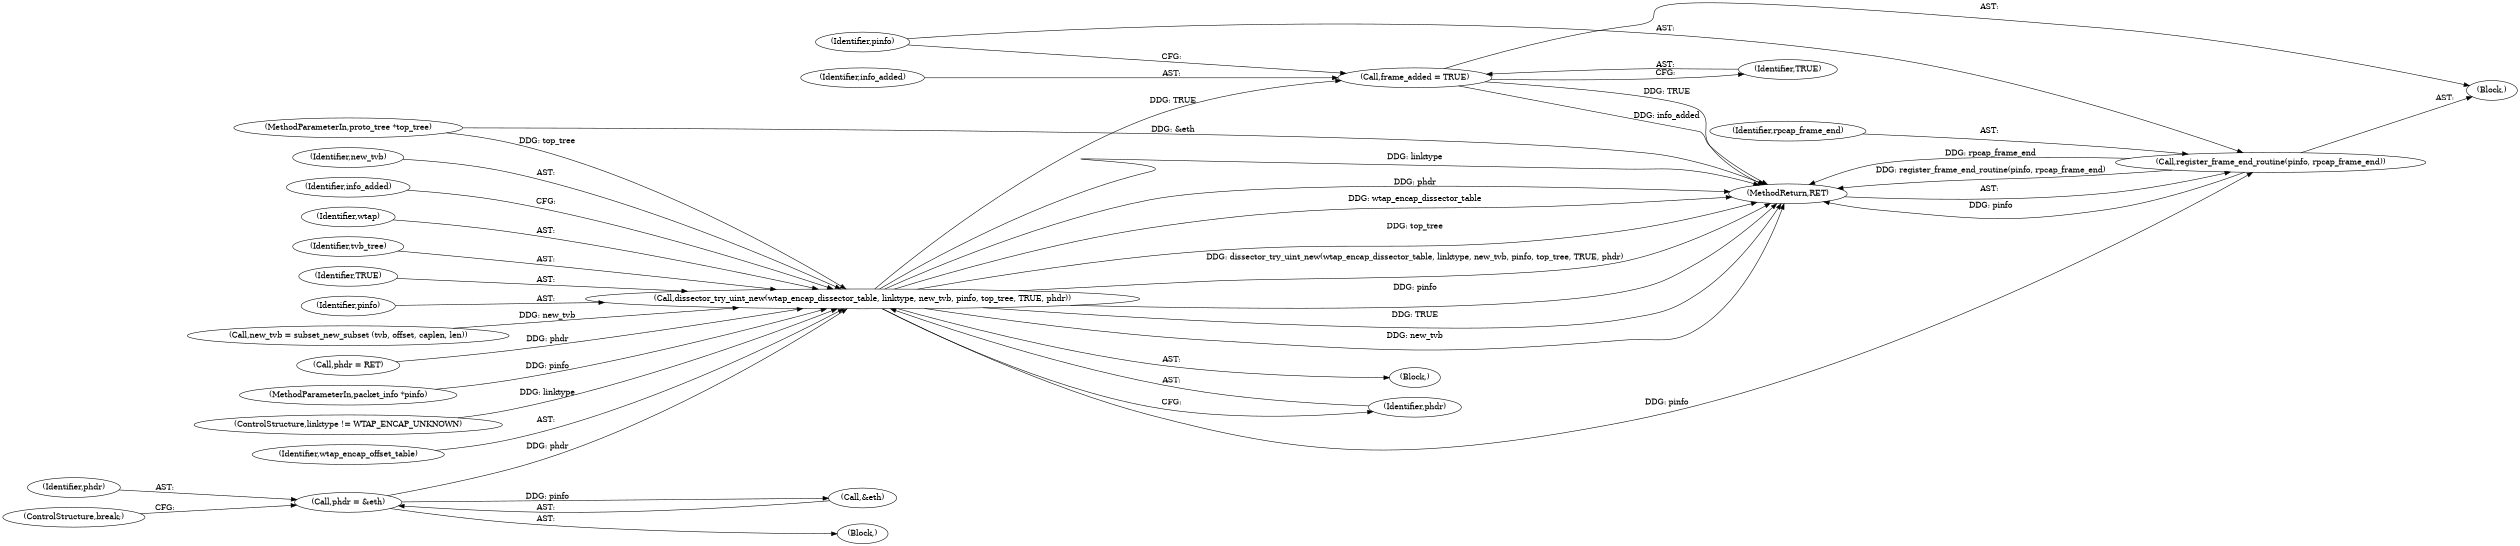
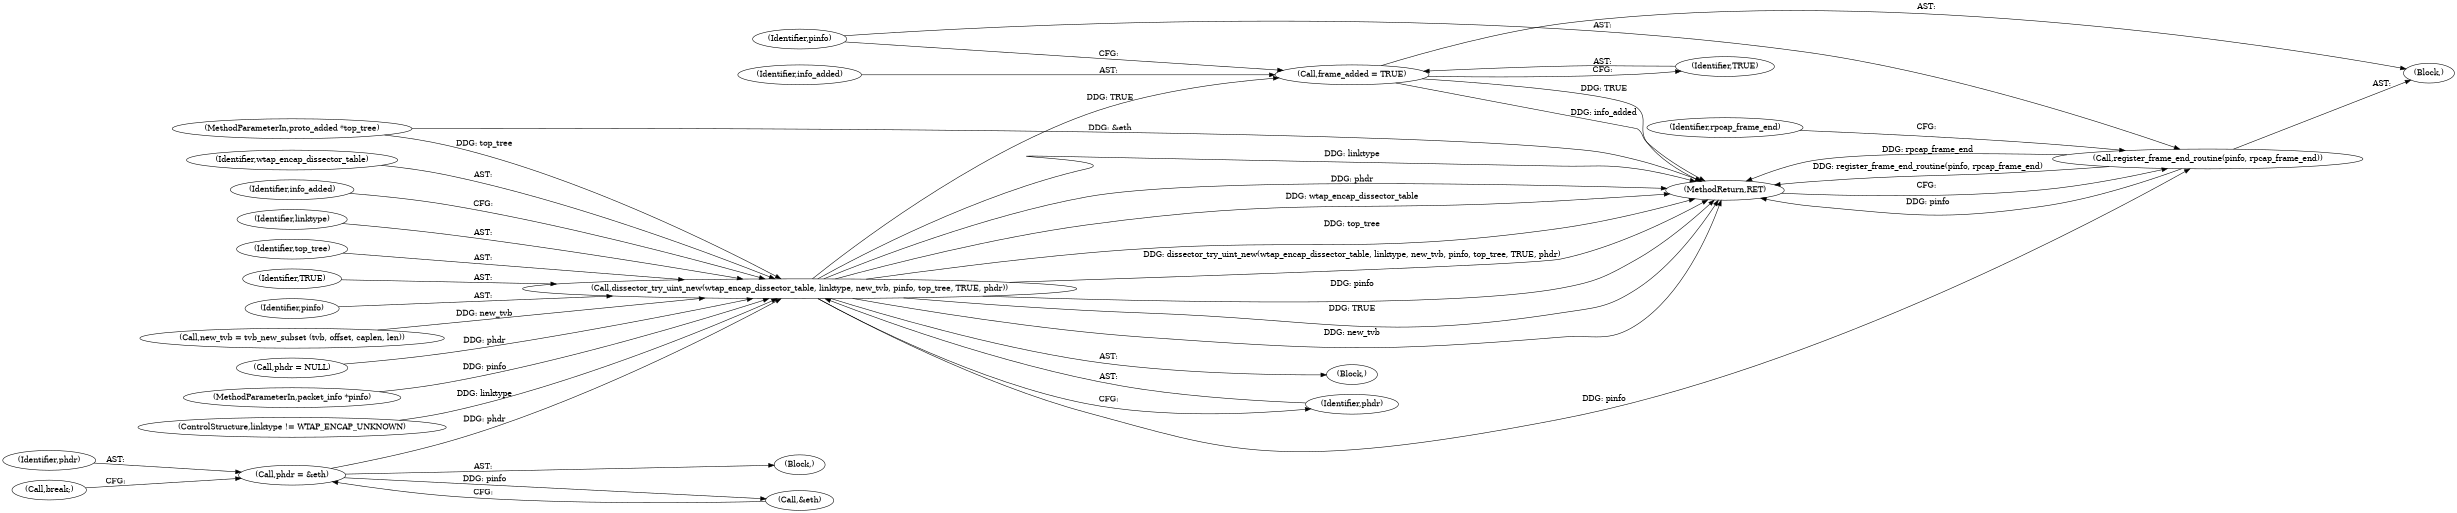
node "(MethodParameterIn,proto_tree *top_tree)": label "(MethodParameterIn,proto_tree *top_tree)" -> "(MethodParameterIn,proto_added *top_tree)"
edge "(Identifier,rpcap_frame_end)" -> "(Call,register_frame_end_routine(pinfo, rpcap_frame_end))": label "AST: " -> "CFG: "
node "(Identifier,new_tvb)": removed
edge "(MethodReturn,RET)" -> "(Call,register_frame_end_routine(pinfo, rpcap_frame_end))": label "AST: " -> "CFG: "
node "(Identifier,wtap)": label "(Identifier,wtap)" -> "(Identifier,linktype)"
node "(Identifier,tvb_tree)": label "(Identifier,tvb_tree)" -> "(Identifier,top_tree)"
node "(Call,new_tvb = subset_new_subset (tvb, offset, caplen, len))": label "(Call,new_tvb = subset_new_subset (tvb, offset, caplen, len))" -> "(Call,new_tvb = tvb_new_subset (tvb, offset, caplen, len))"
node "(Call,phdr = RET)": label "(Call,phdr = RET)" -> "(Call,phdr = NULL)"
node "(Identifier,wtap_encap_offset_table)": label "(Identifier,wtap_encap_offset_table)" -> "(Identifier,wtap_encap_dissector_table)"
edge "(Call,&eth)" -> "(Call,phdr = &eth)": label "AST: " -> "CFG: "
node "(ControlStructure,break;)": label "(ControlStructure,break;)" -> "(Call,break;)"
